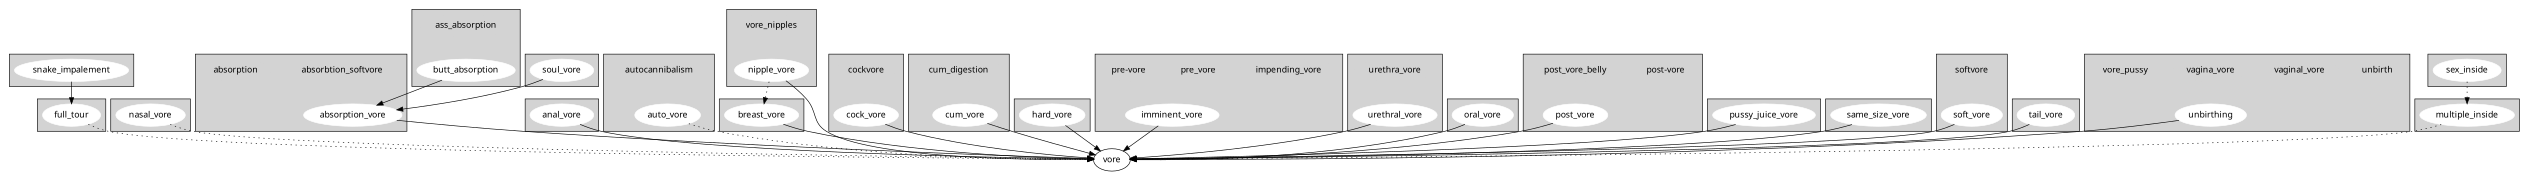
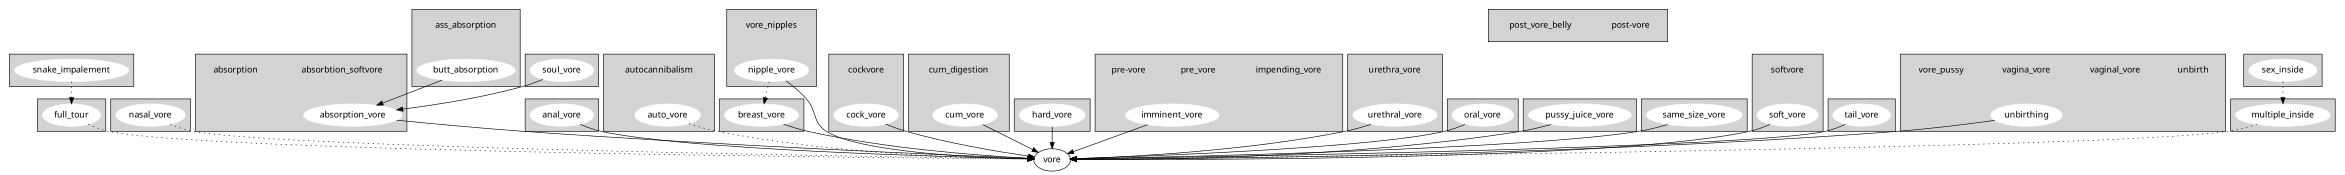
edge "snake_impalement" -> "full_tour": style solid -> dotted
node "post_vore": removed
